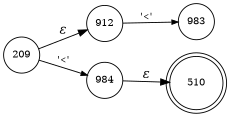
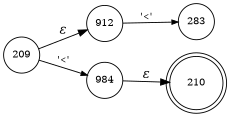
node "983": label "983" -> "283"
node "510": label "510" -> "210"
